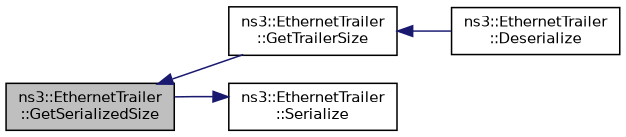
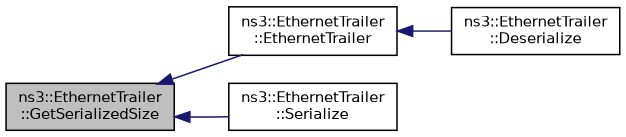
node "ns3::EthernetTrailer ::GetTrailerSize": label "ns3::EthernetTrailer ::GetTrailerSize" -> "ns3::EthernetTrailer ::EthernetTrailer"
edge "ns3::EthernetTrailer ::GetSerializedSize" -> "ns3::EthernetTrailer ::Serialize": reversed
